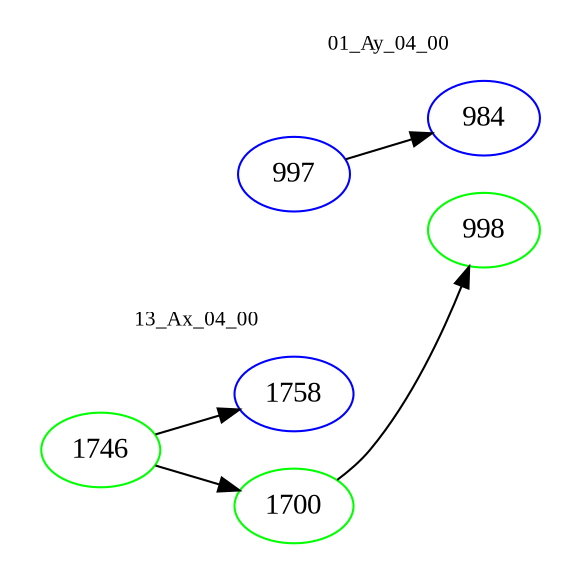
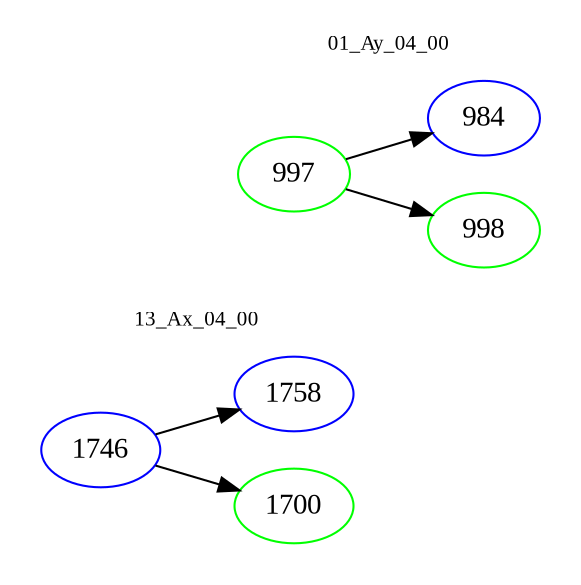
node "997": color blue -> green
edge "1700" -> "998": now "997" -> "998"
node "1746": color green -> blue
